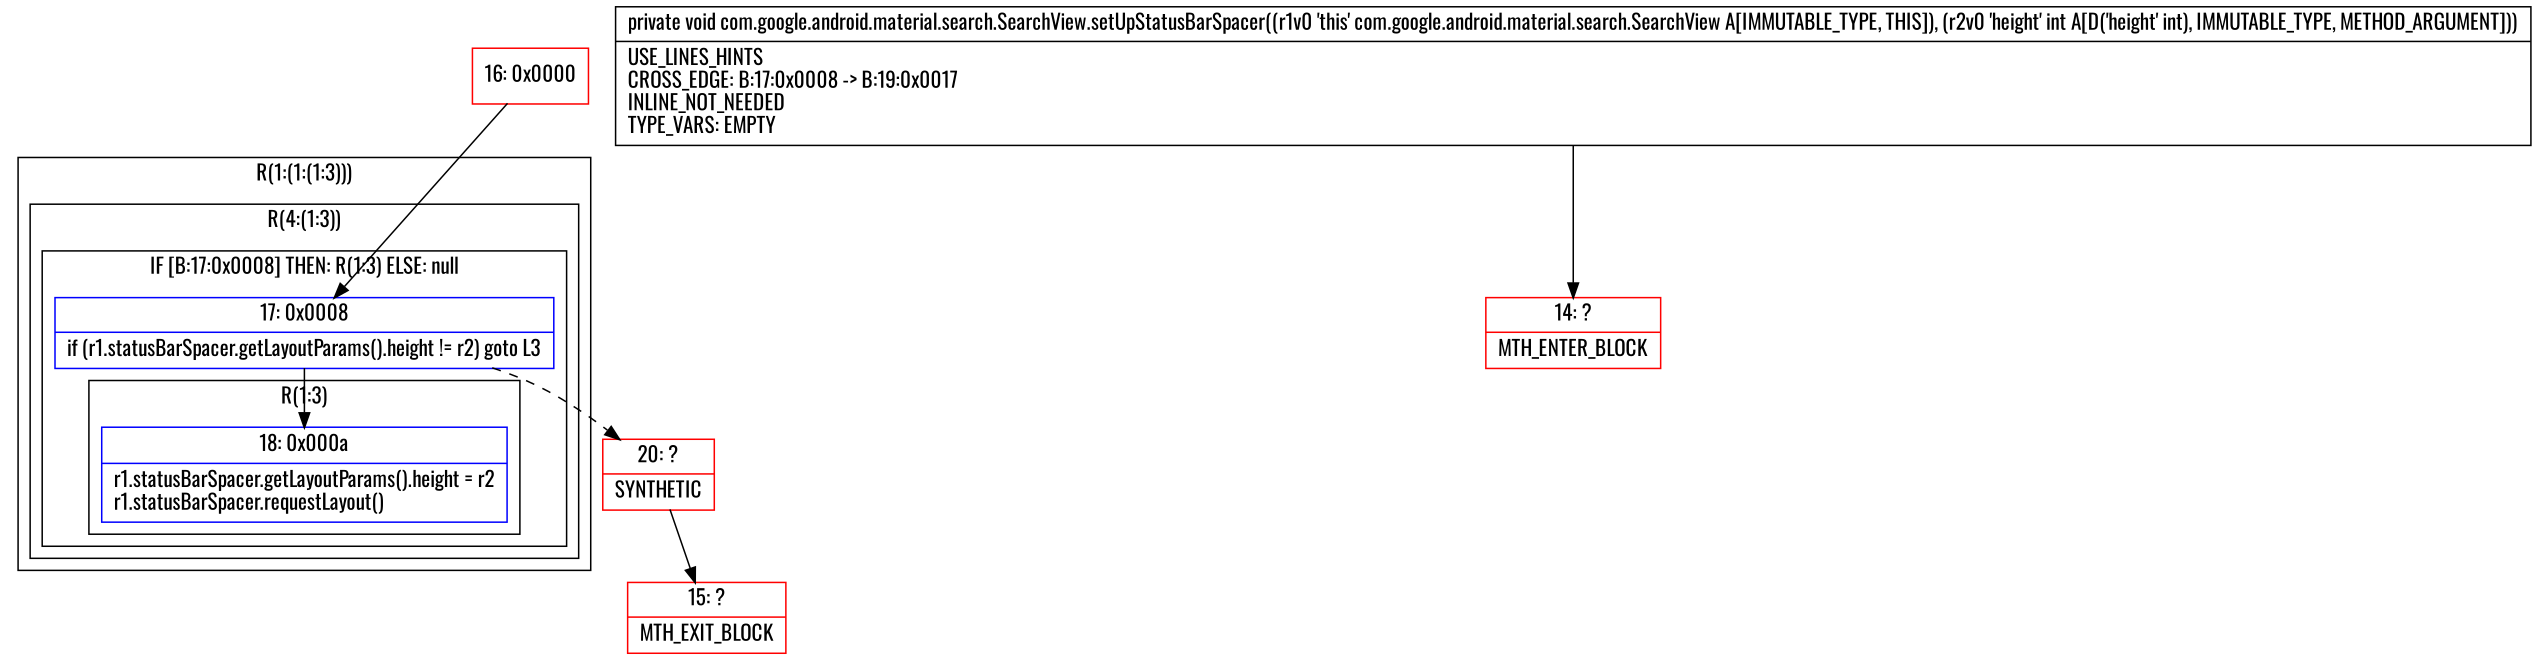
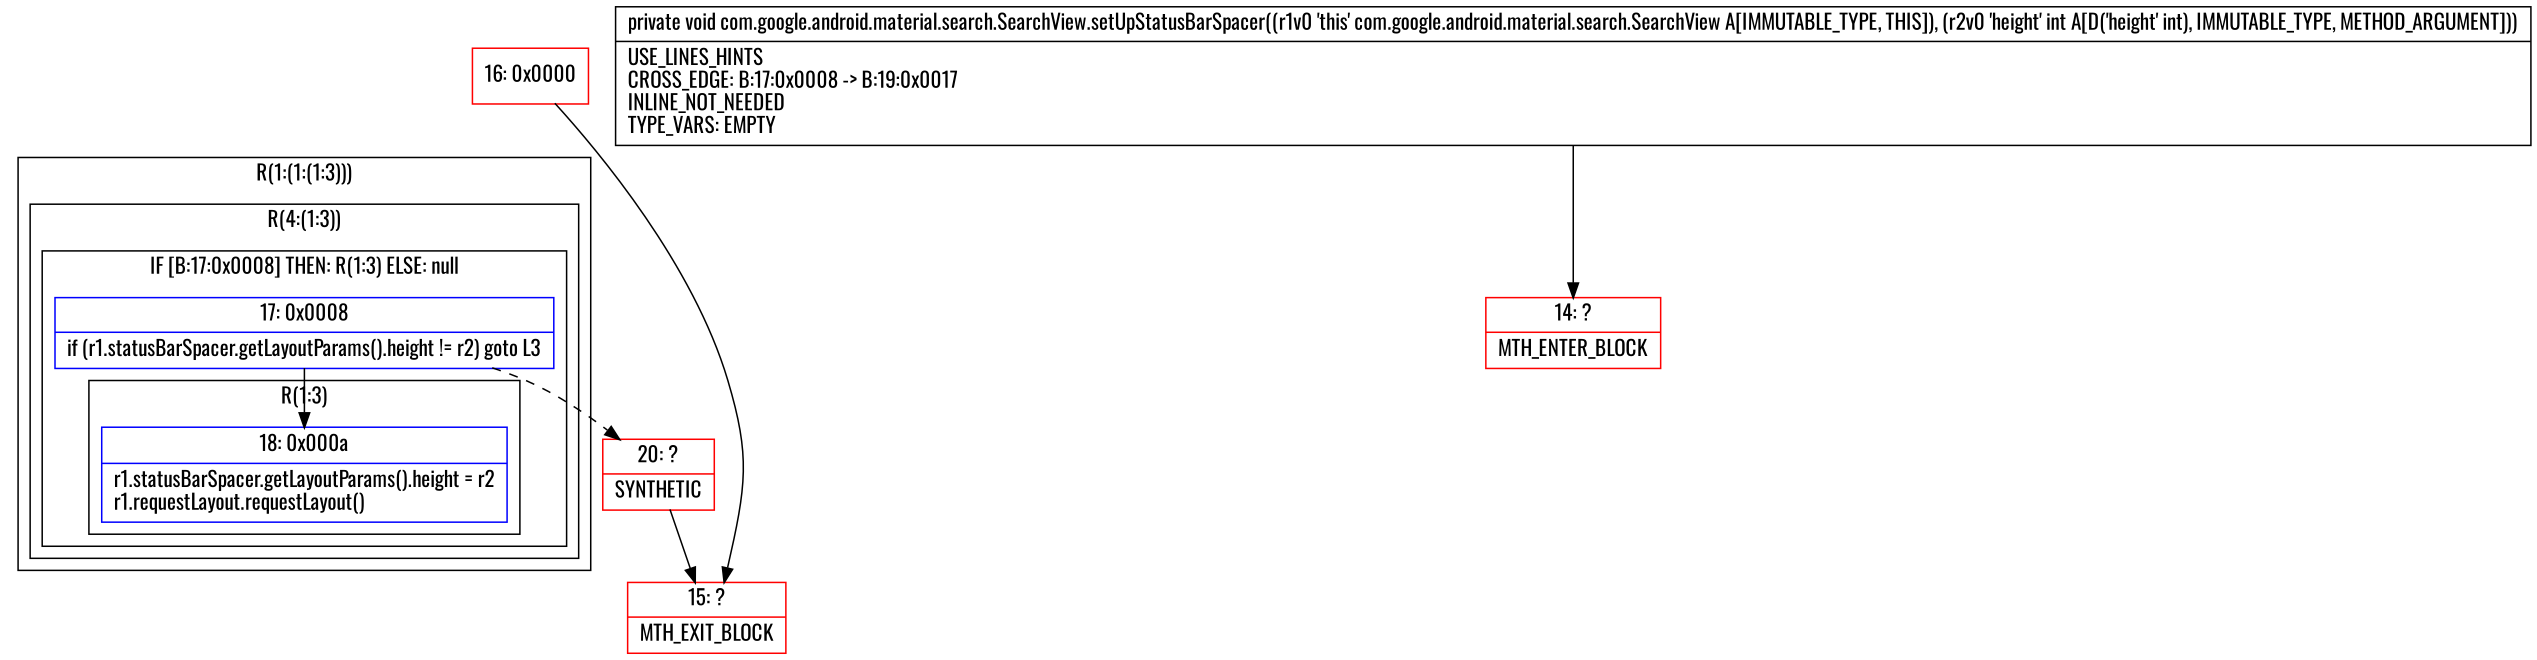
edge "16: 0x0000" -> "17: 0x0008": now "16: 0x0000" -> "15: ?"
node "18: 0x000a": text "r1.statusBarSpacer.requestLayout()" -> "r1.requestLayout.requestLayout()"
